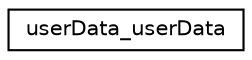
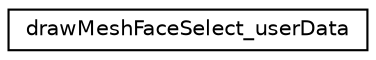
node "userData_userData": label "userData_userData" -> "drawMeshFaceSelect_userData"
